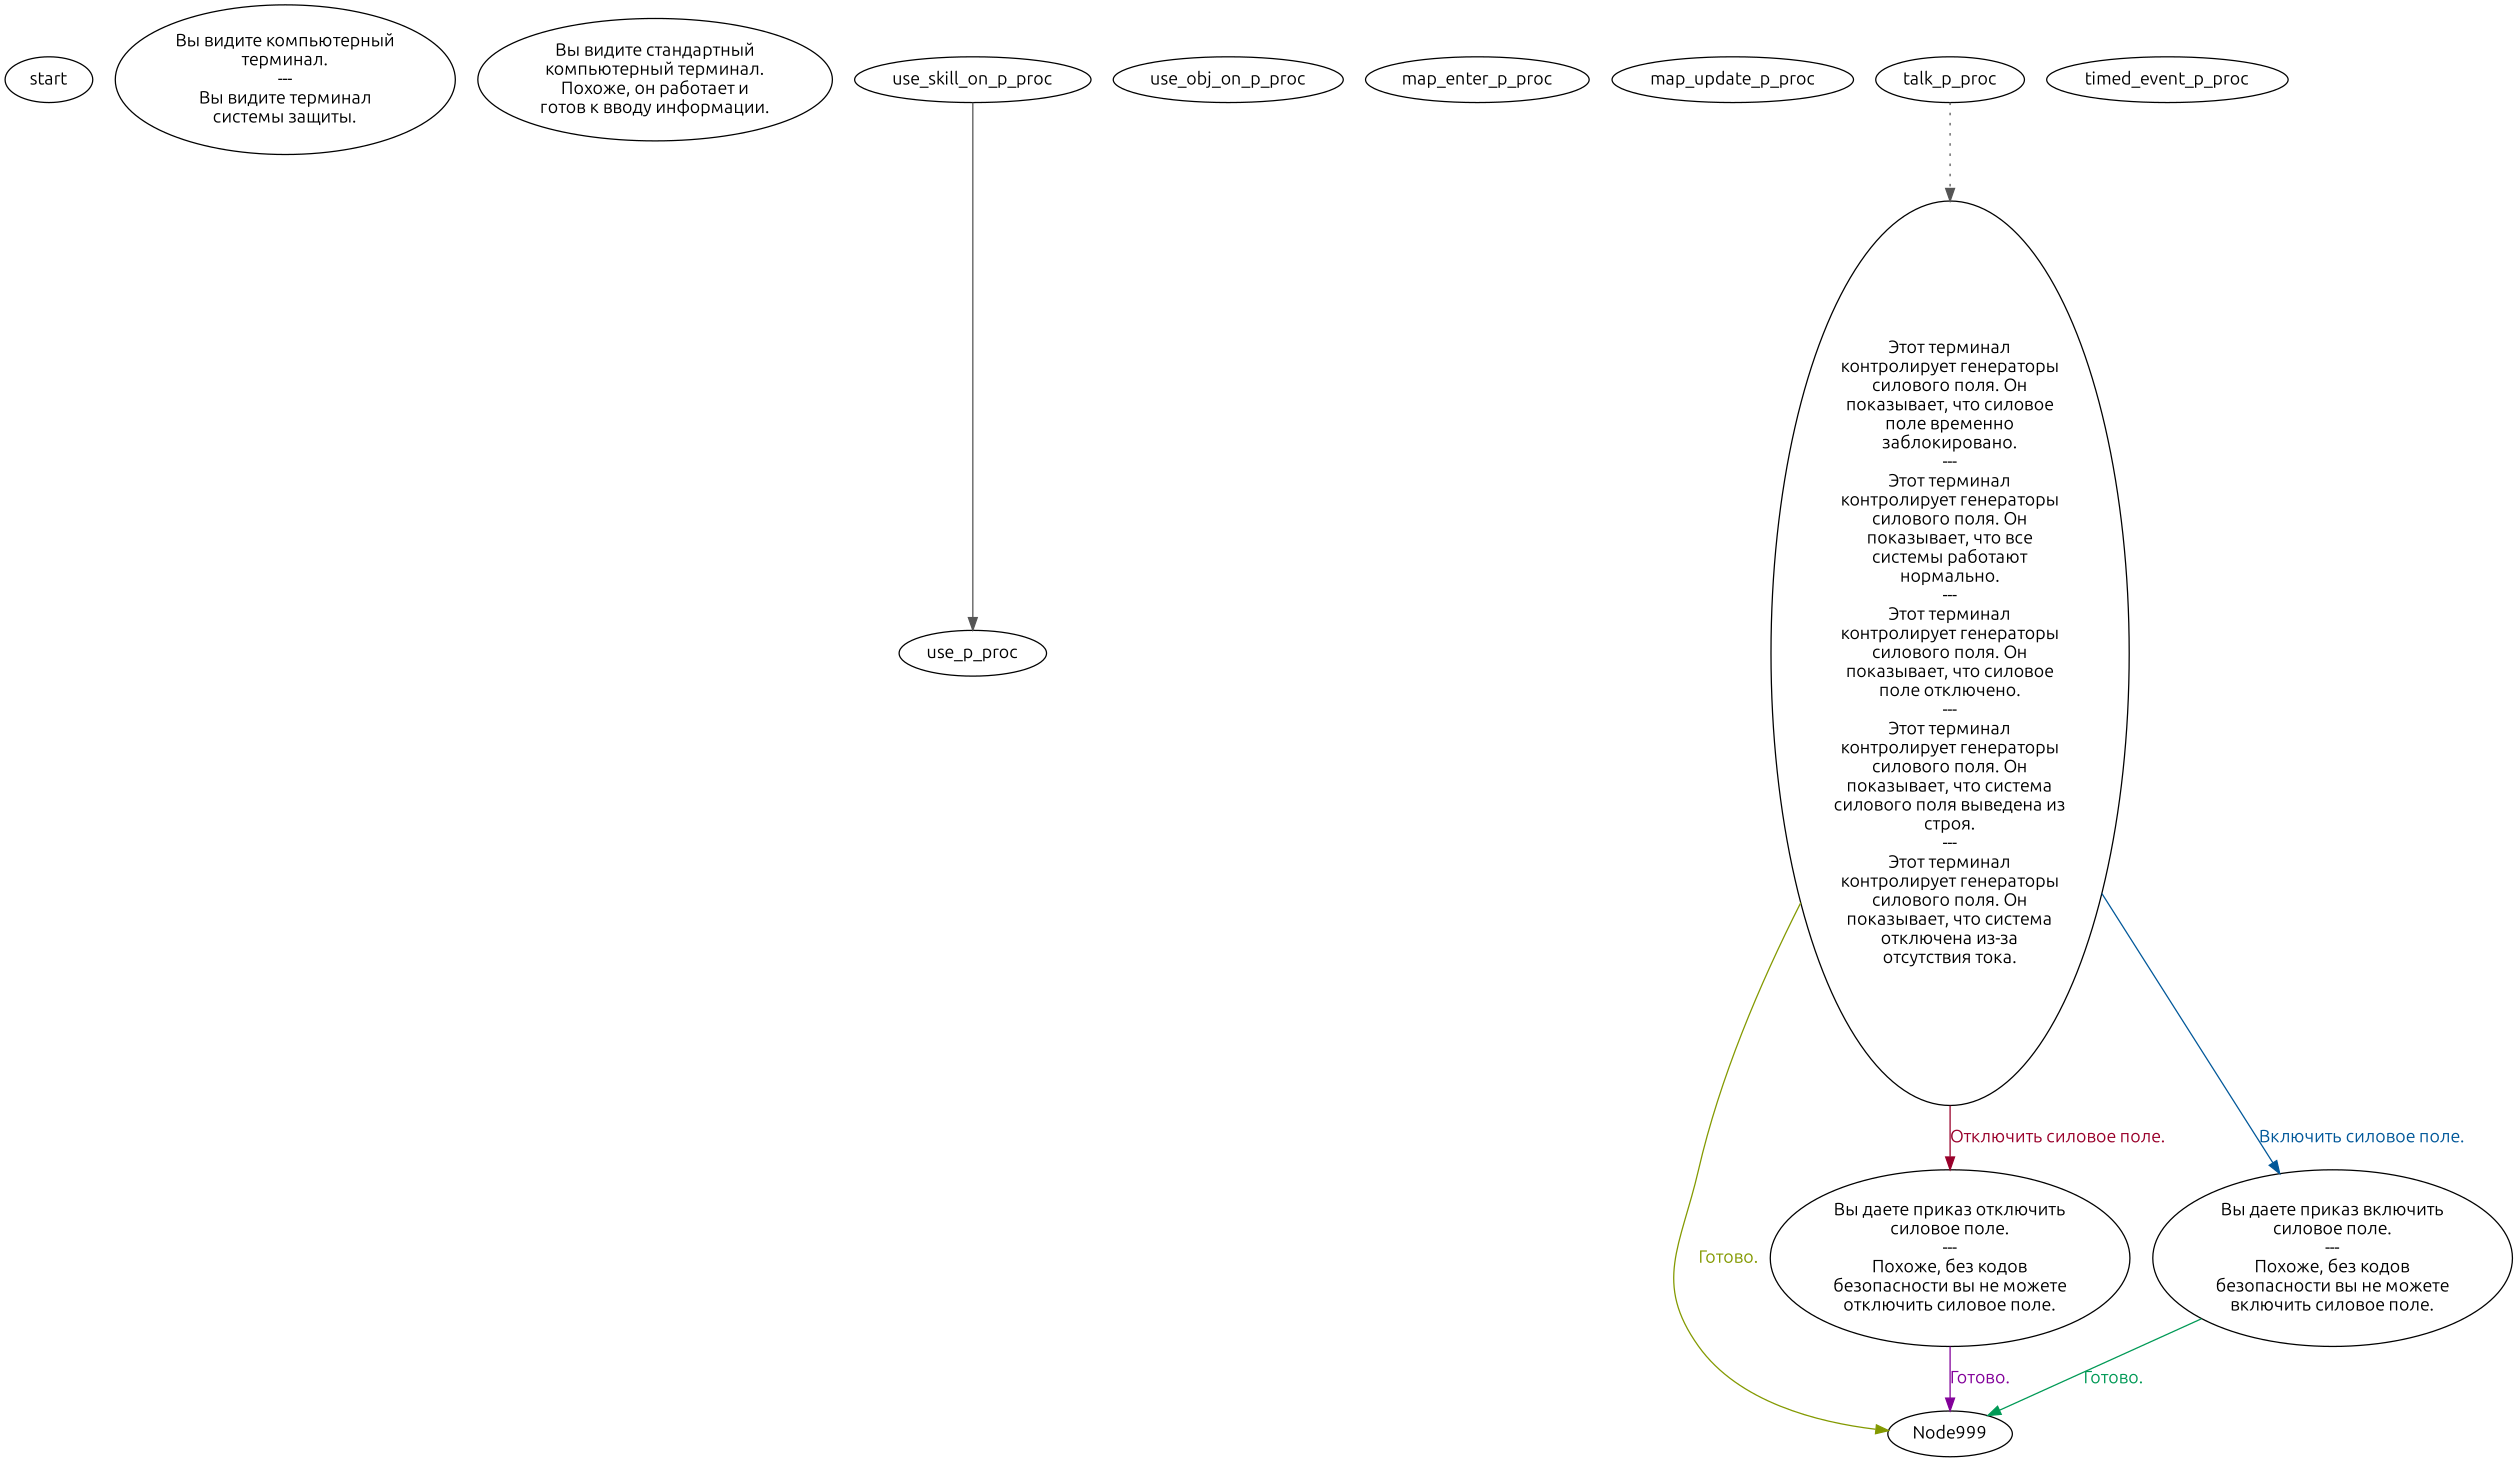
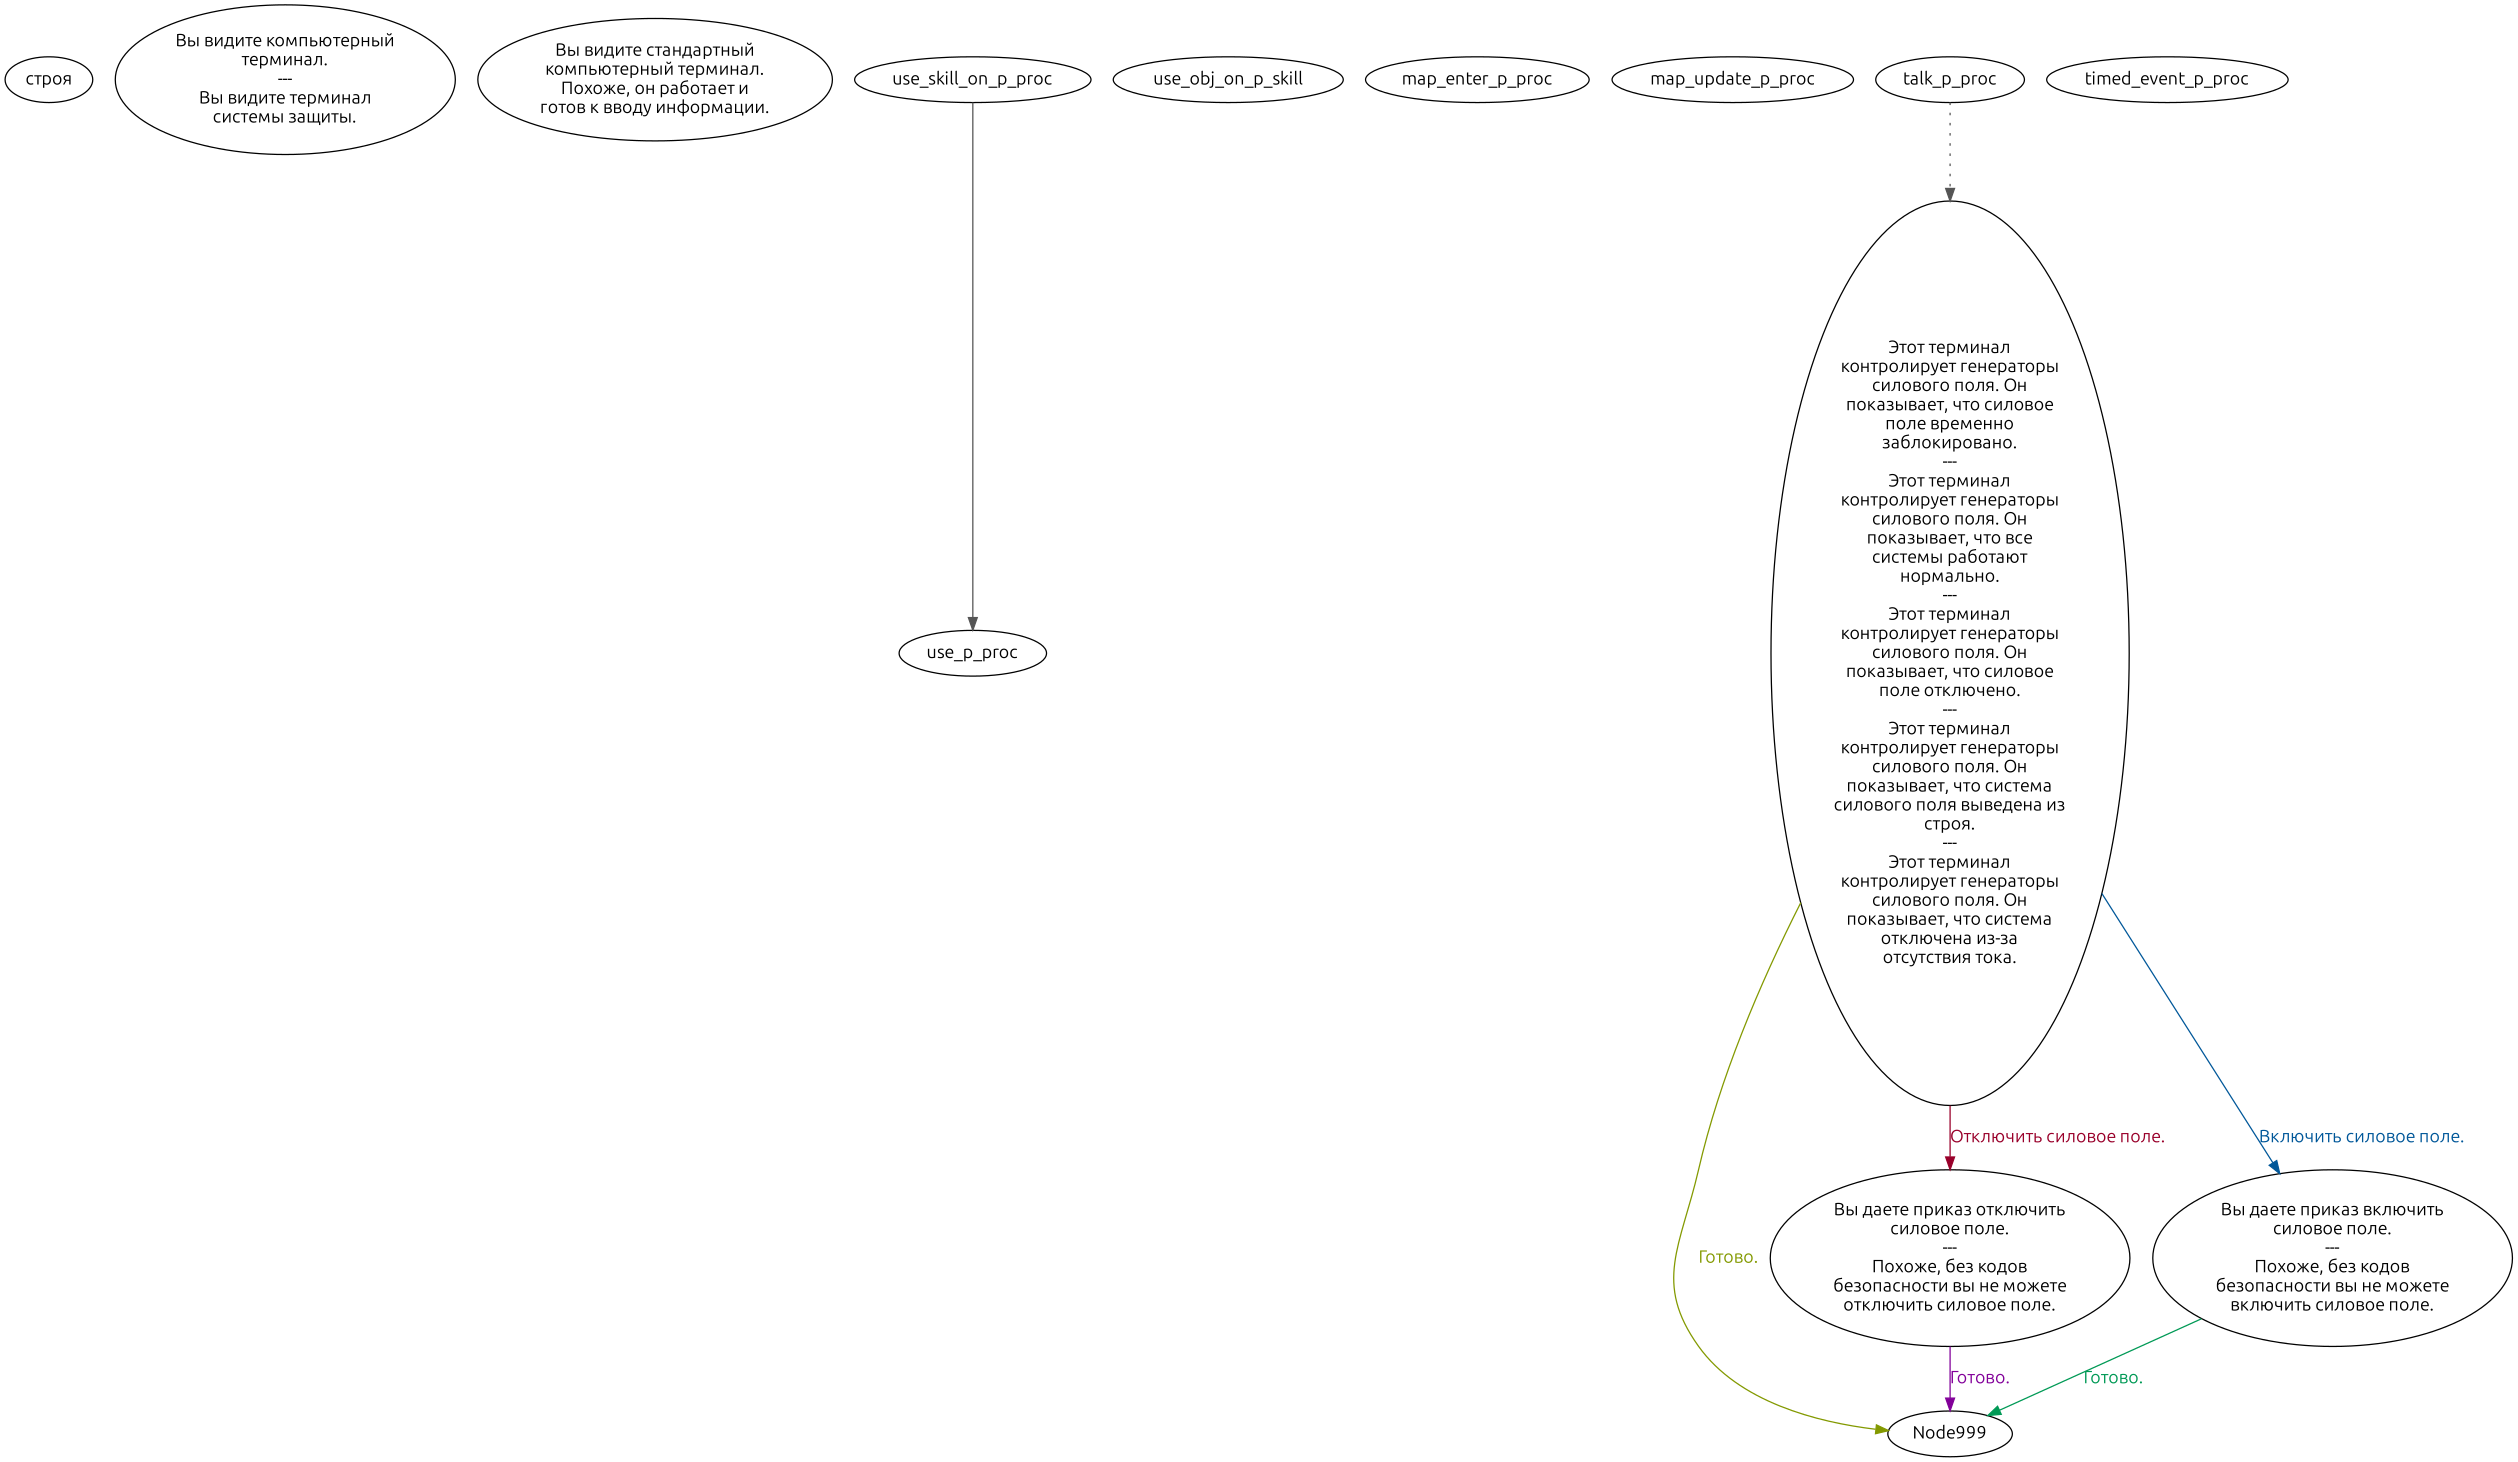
node "start": label "start" -> "строя"
node "use_obj_on_p_proc": label "use_obj_on_p_proc" -> "use_obj_on_p_skill"
